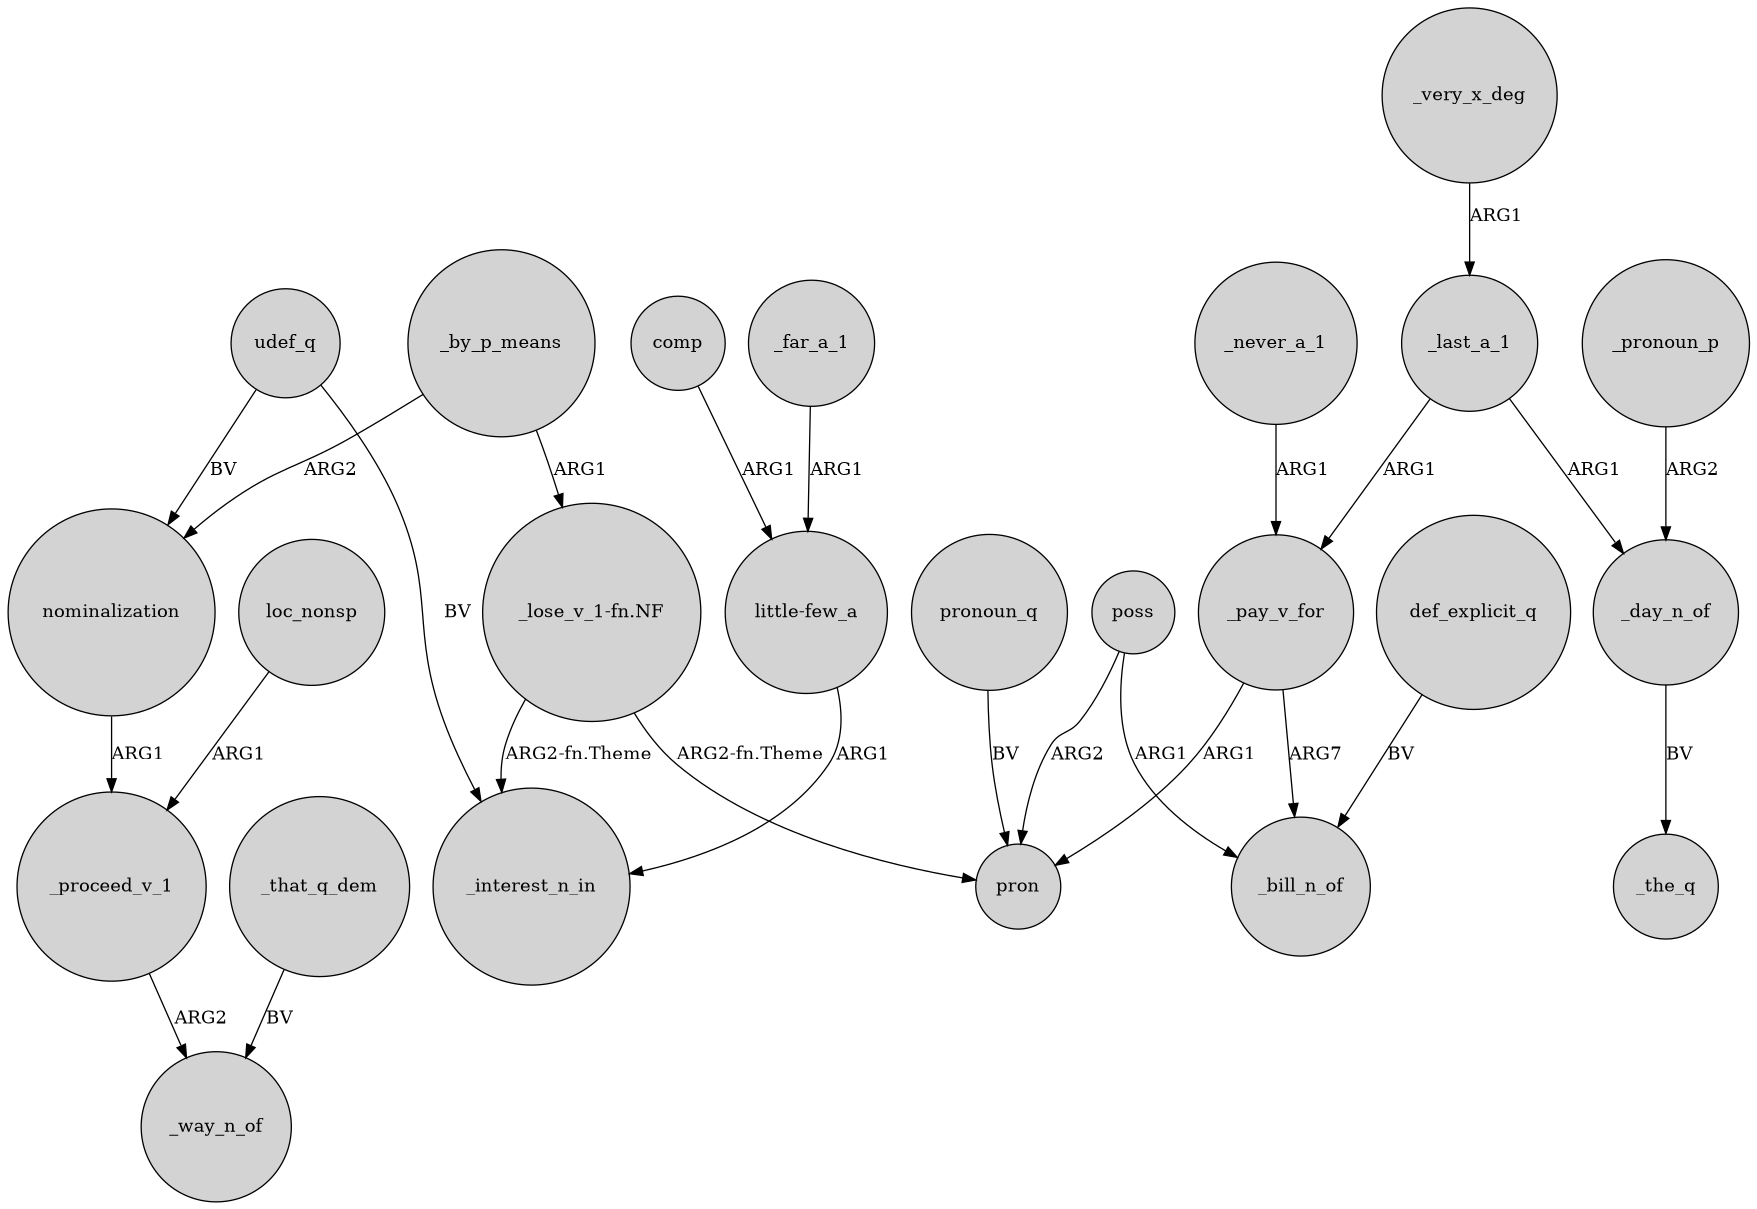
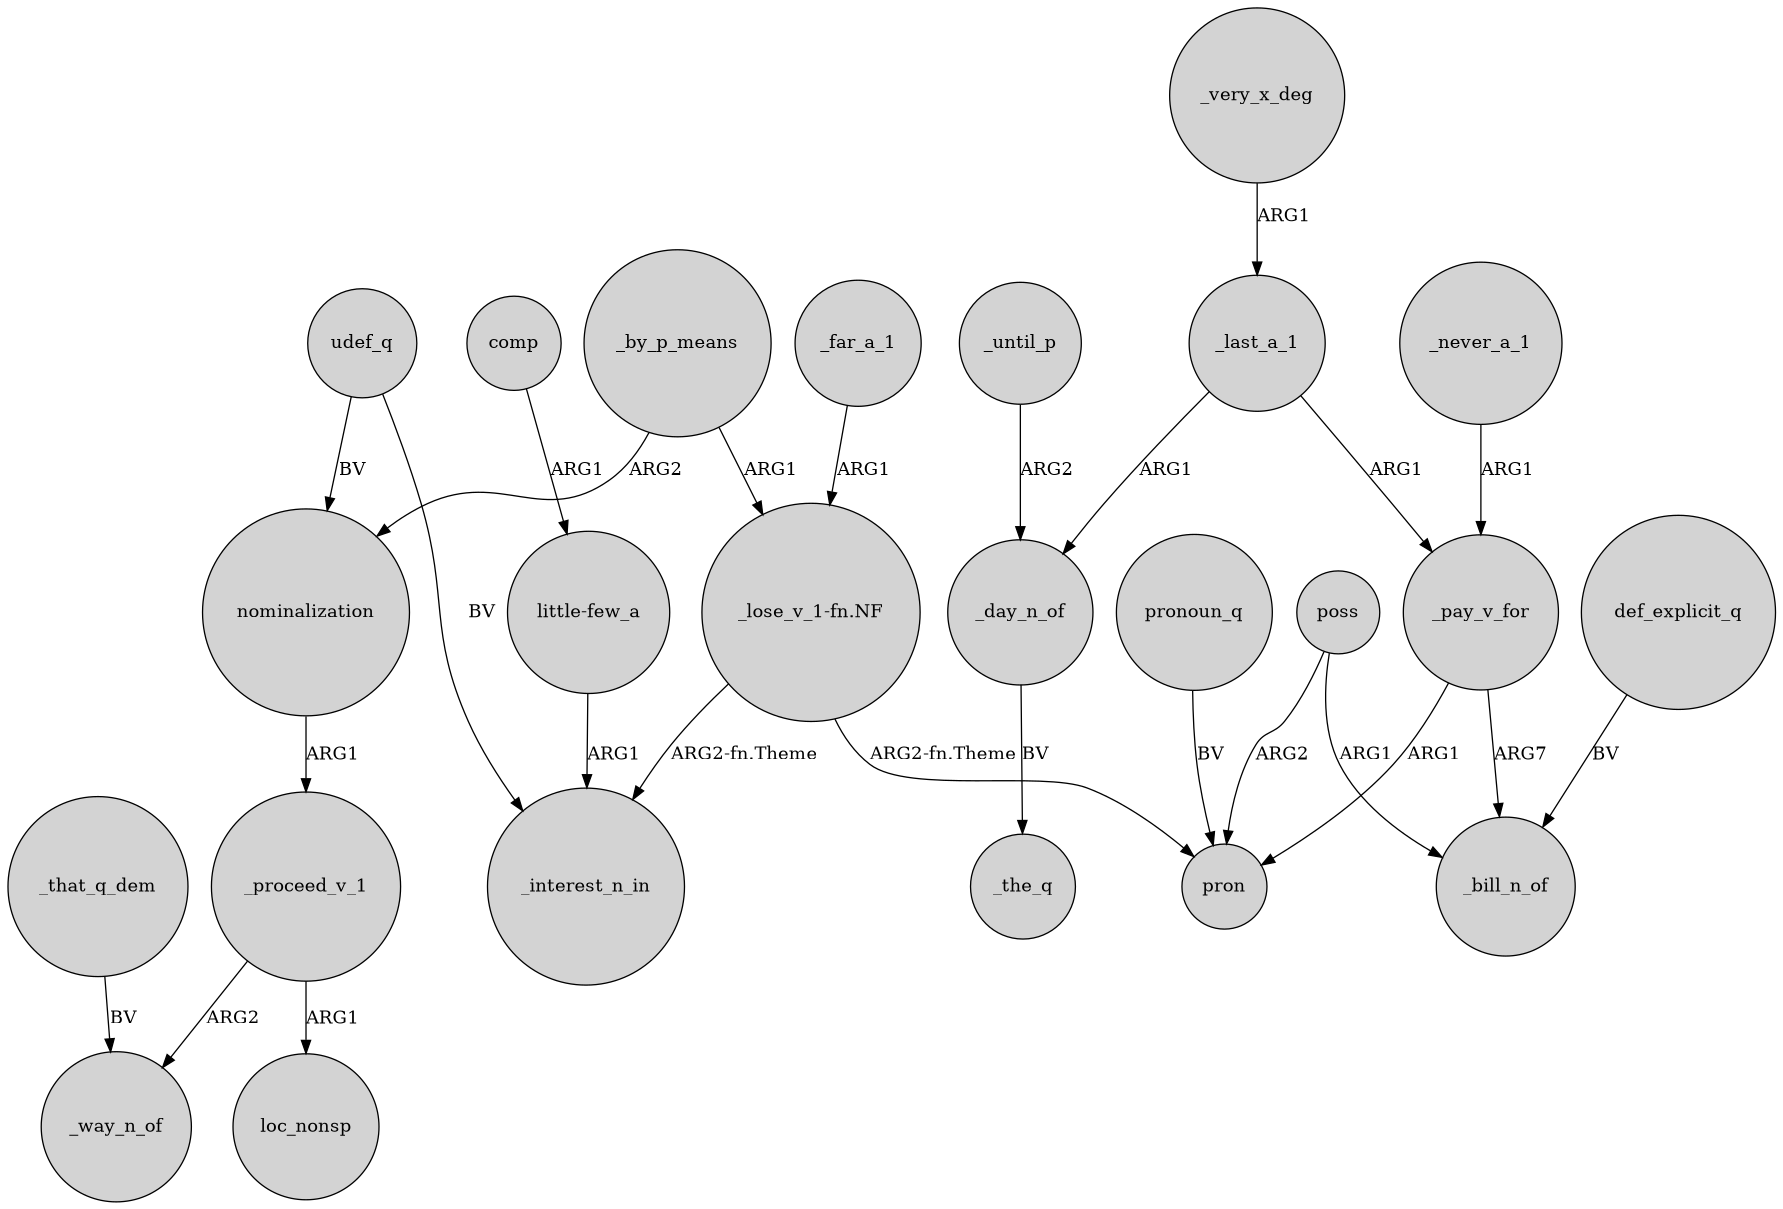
node "_pronoun_p": label "_pronoun_p" -> "_until_p"
edge "_far_a_1" -> "little-few_a": now "_far_a_1" -> "_lose_v_1-fn.NF"
edge "loc_nonsp" -> "_proceed_v_1": reversed
